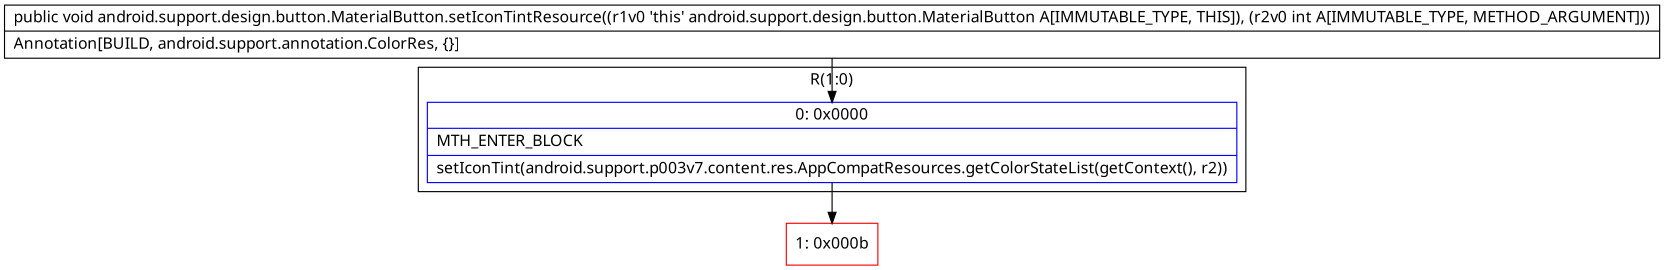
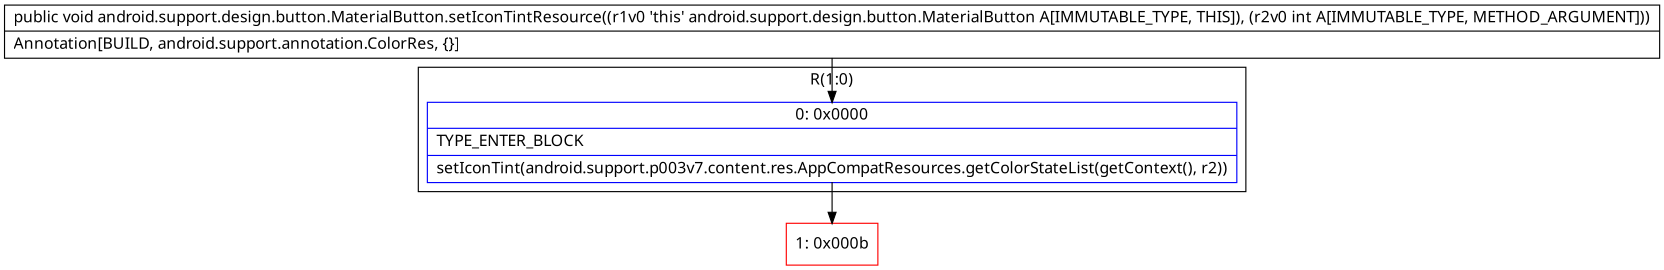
node "0: 0x0000": text "MTH_ENTER_BLOCK" -> "TYPE_ENTER_BLOCK"
